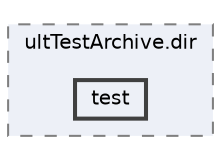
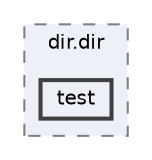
cluster "ultTestArchive.dir": label "ultTestArchive.dir" -> "dir.dir"
